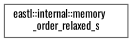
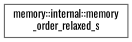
node "eastl::internal::memory _order_relaxed_s": label "eastl::internal::memory _order_relaxed_s" -> "memory::internal::memory _order_relaxed_s"
